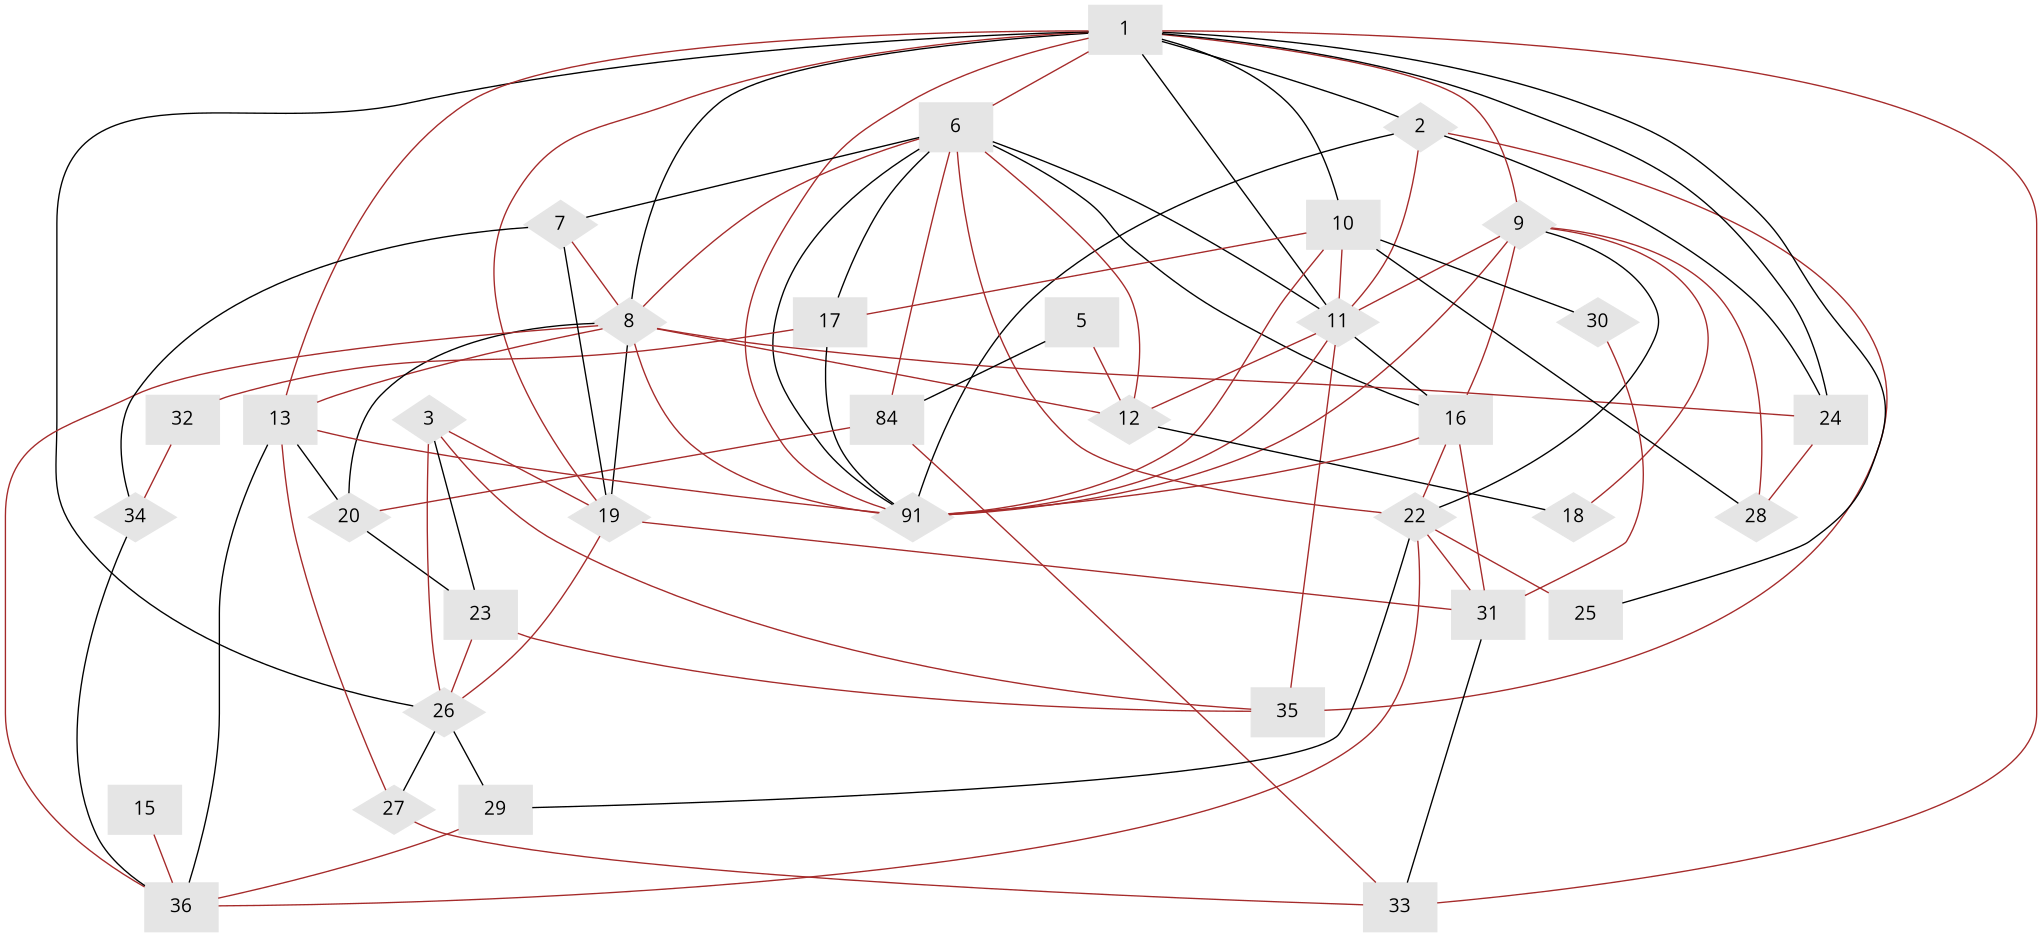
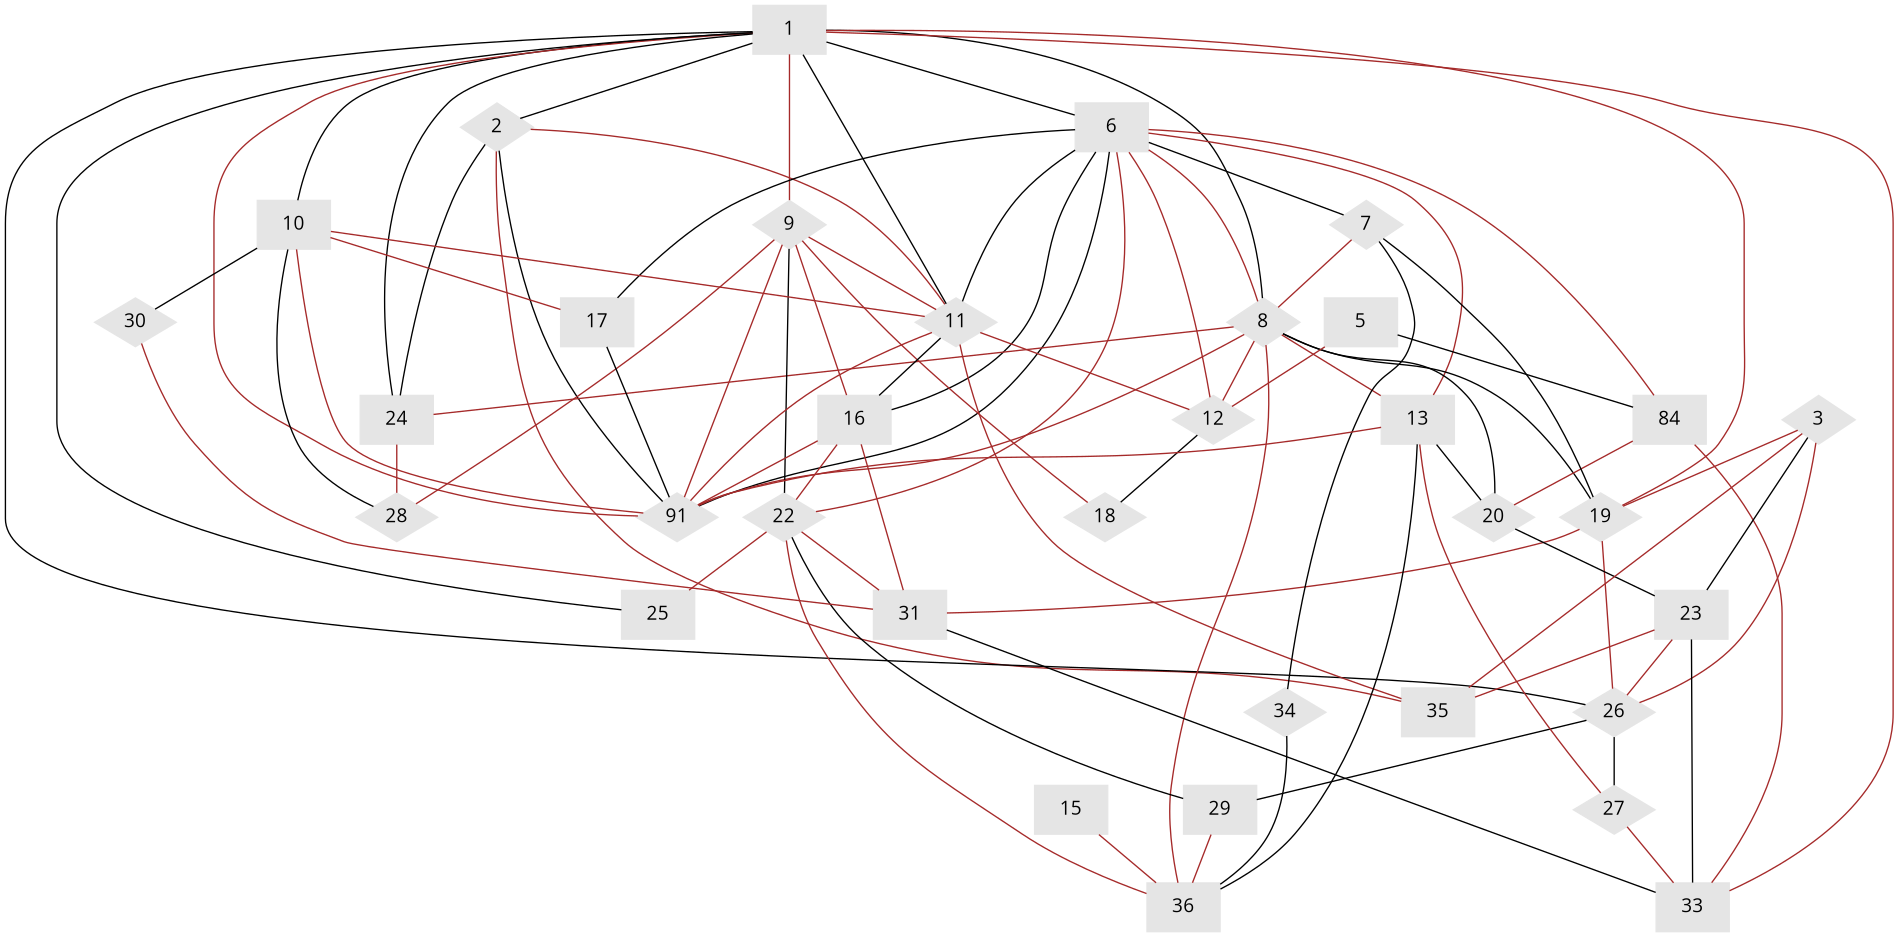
edge "1" -- "13": now "6" -- "13"
edge "1" -- "6": color brown -> black
node "32": removed
edge "23" -- "33": added
